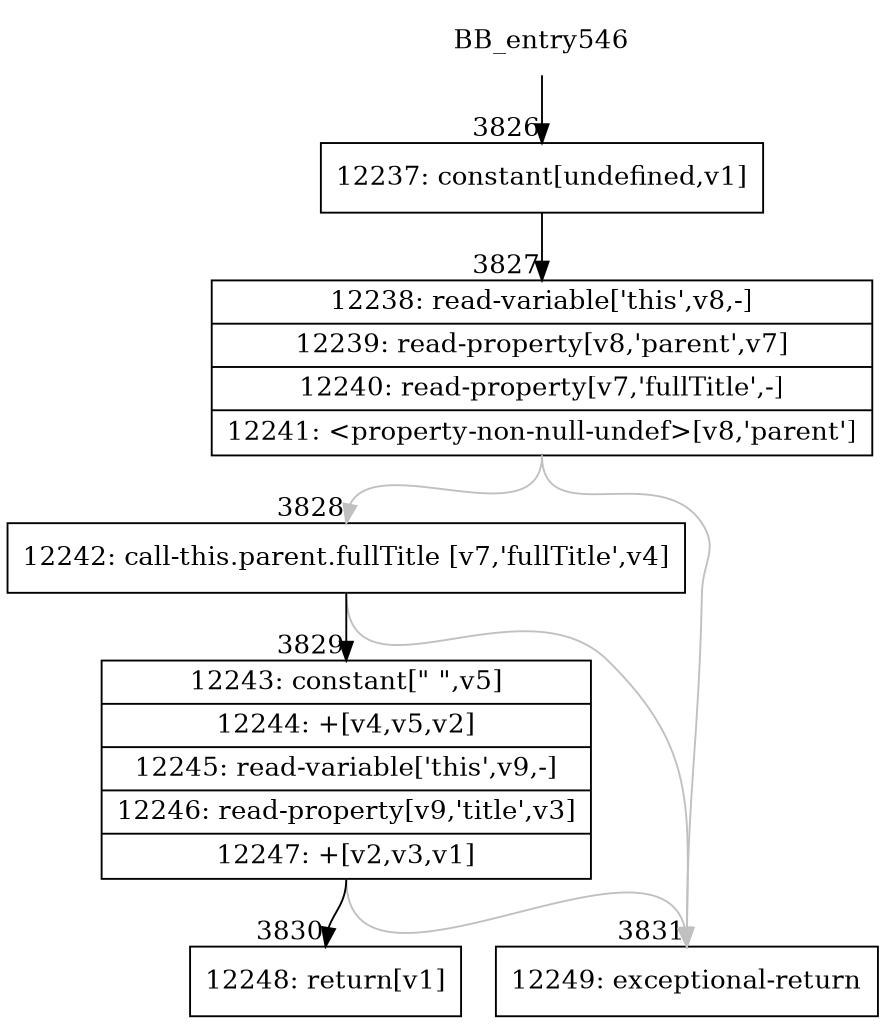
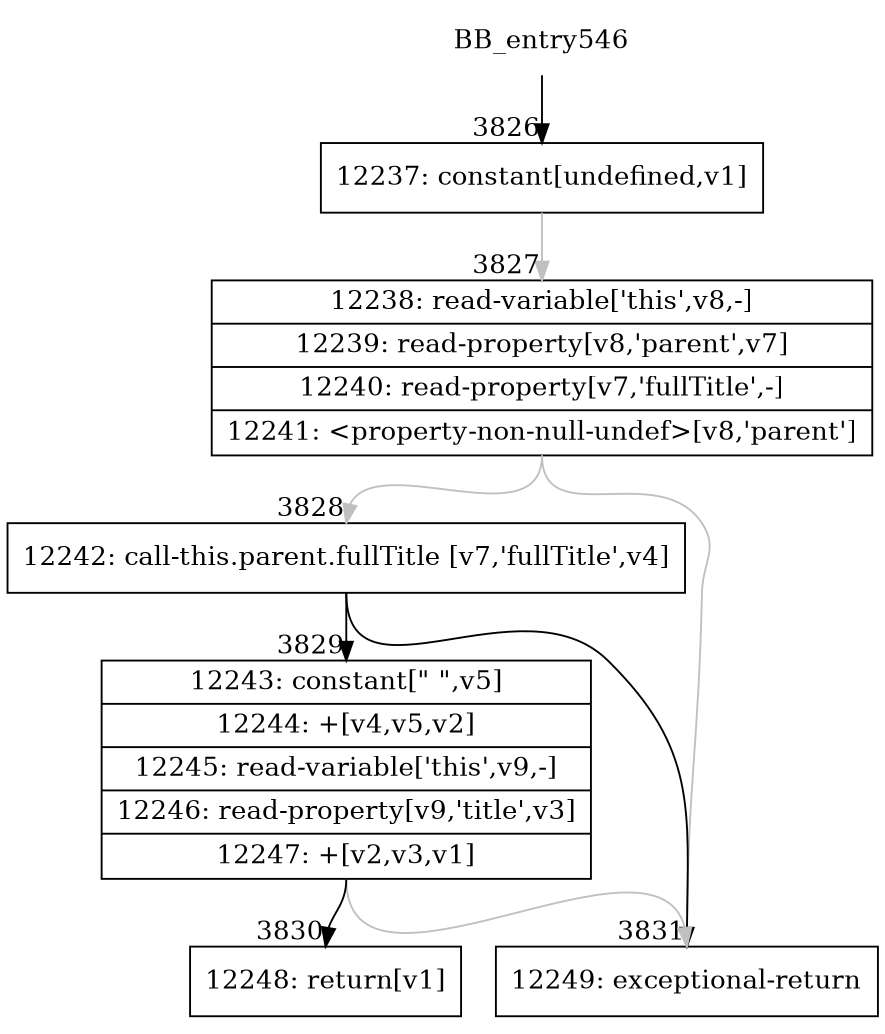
edge "12237: constant[undefined,v1]" -> "12238: read-variable['this',v8,-]": color black -> gray
edge "12242: call-this.parent.fullTitle [v7,'fullTitle',v4]" -> "12249: exceptional-return": color gray -> black
